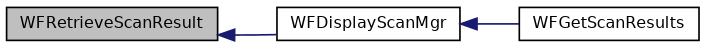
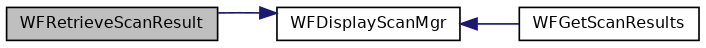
edge "WFDisplayScanMgr" -> "WFRetrieveScanResult": reversed
